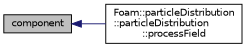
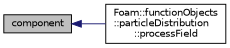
node "Foam::particleDistribution ::particleDistribution ::processField": label "Foam::particleDistribution ::particleDistribution ::processField" -> "Foam::functionObjects ::particleDistribution ::processField"
